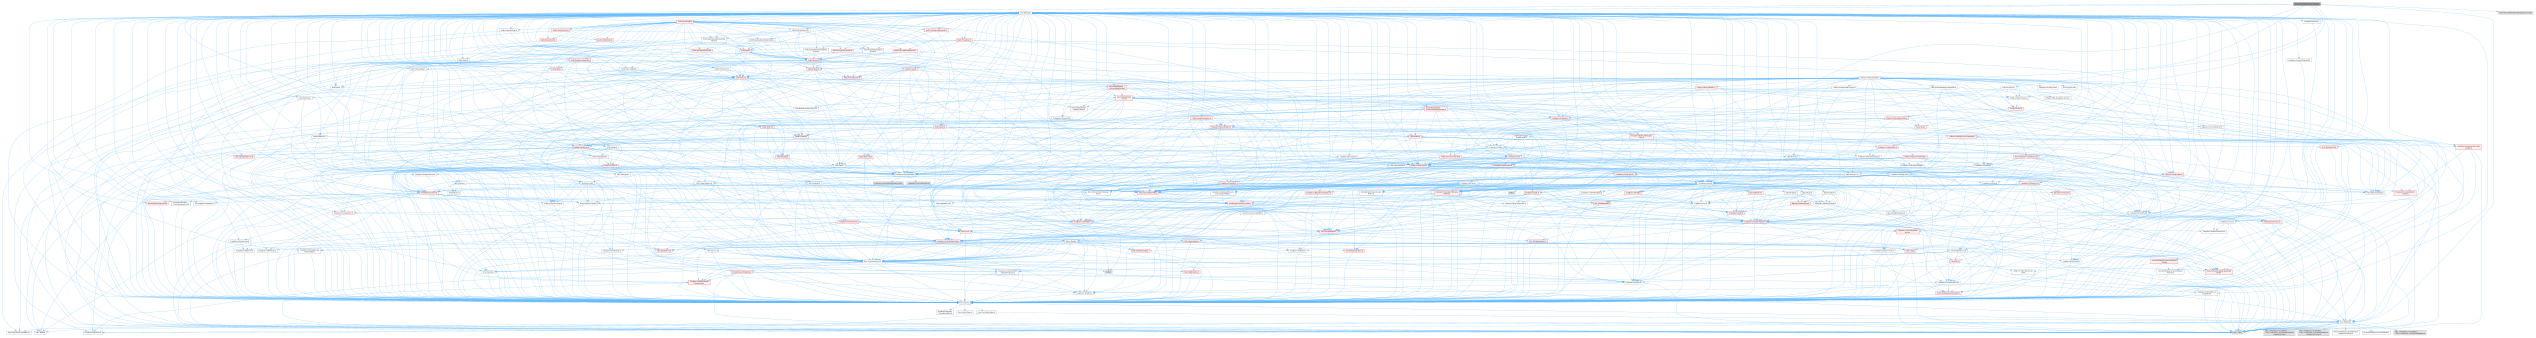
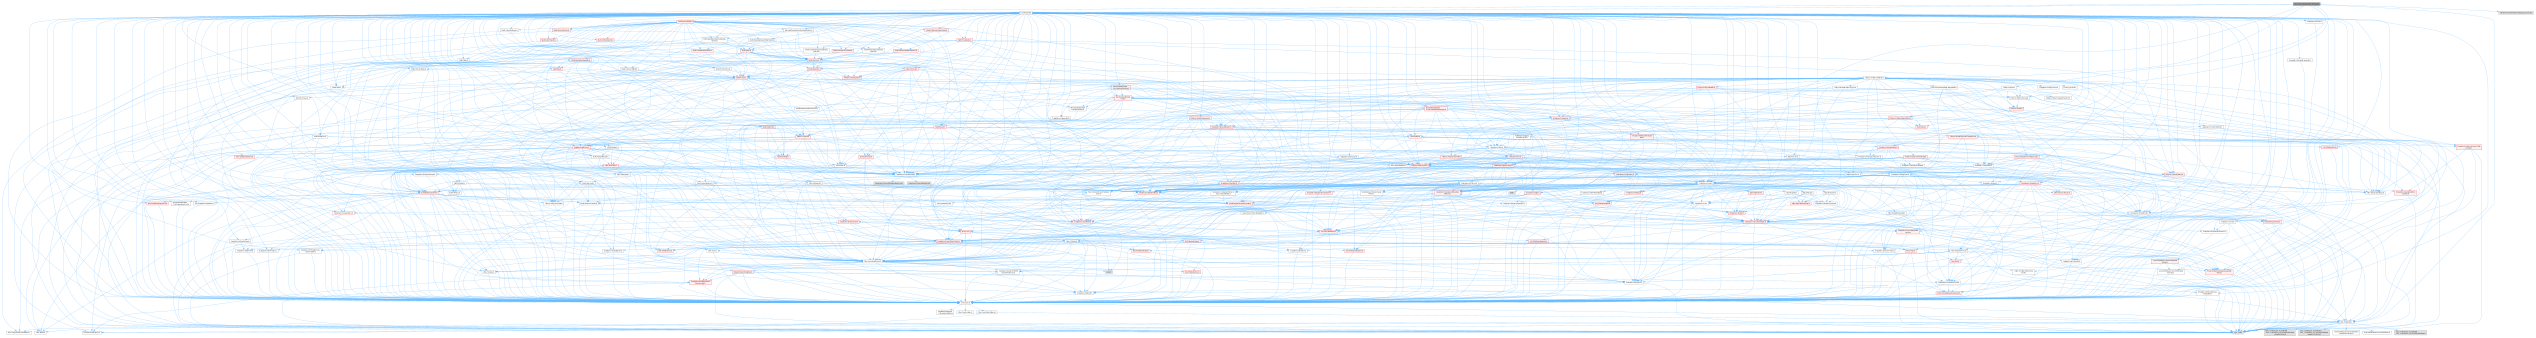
node "Math/RotationMatrix.h": label "Math/RotationMatrix.h" -> "RotationTranslation/RotationMatrix.h"
